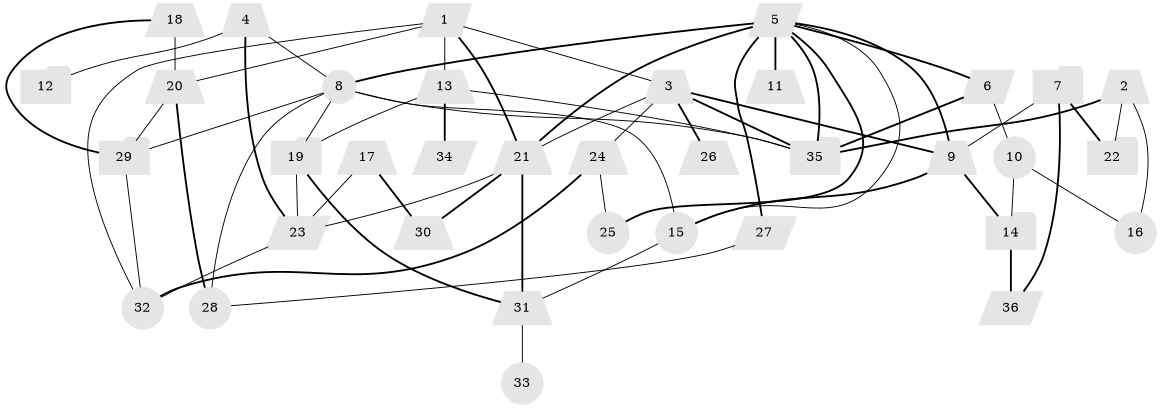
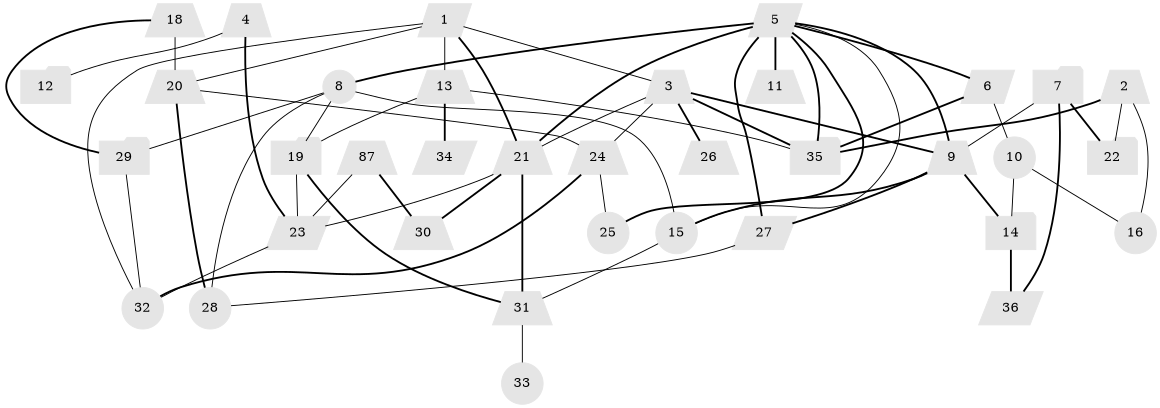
edge "4" -- "8": removed
edge "8" -- "35": removed
edge "20" -- "29": now "20" -- "24"
node "17": label "17" -> "87"
edge "9" -- "27": added
